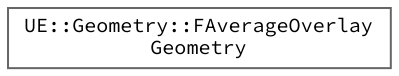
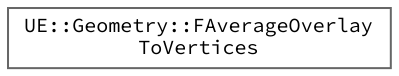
node "UE::Geometry::FAverageOverlay Geometry": label "UE::Geometry::FAverageOverlay Geometry" -> "UE::Geometry::FAverageOverlay ToVertices"
